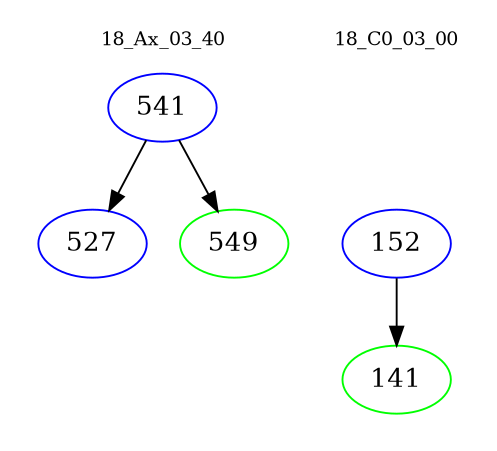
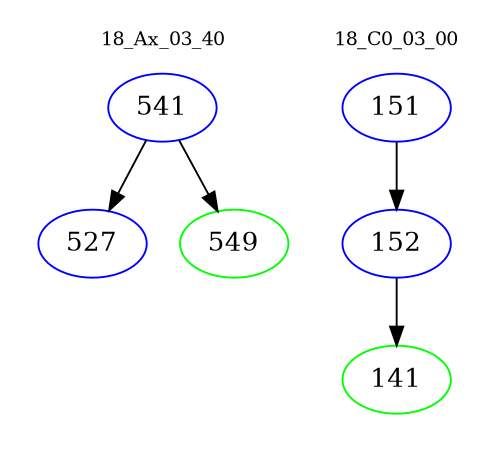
node "151": added
